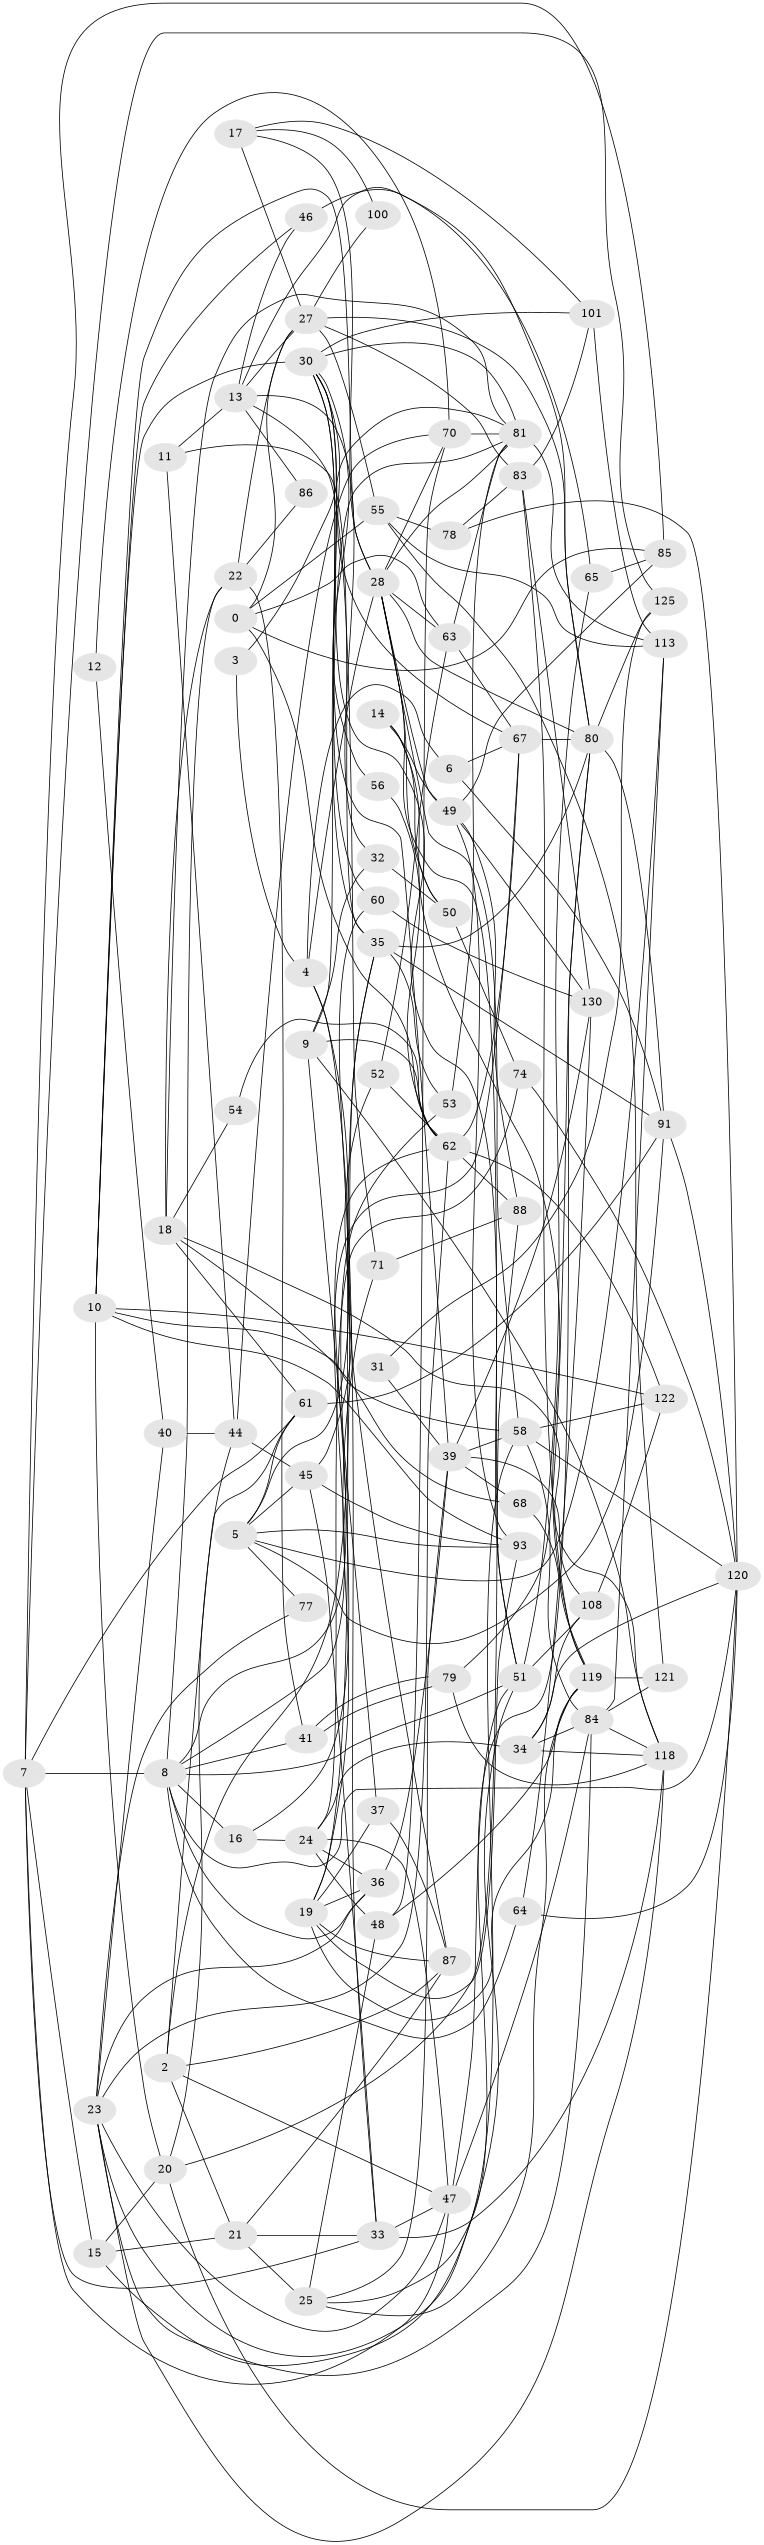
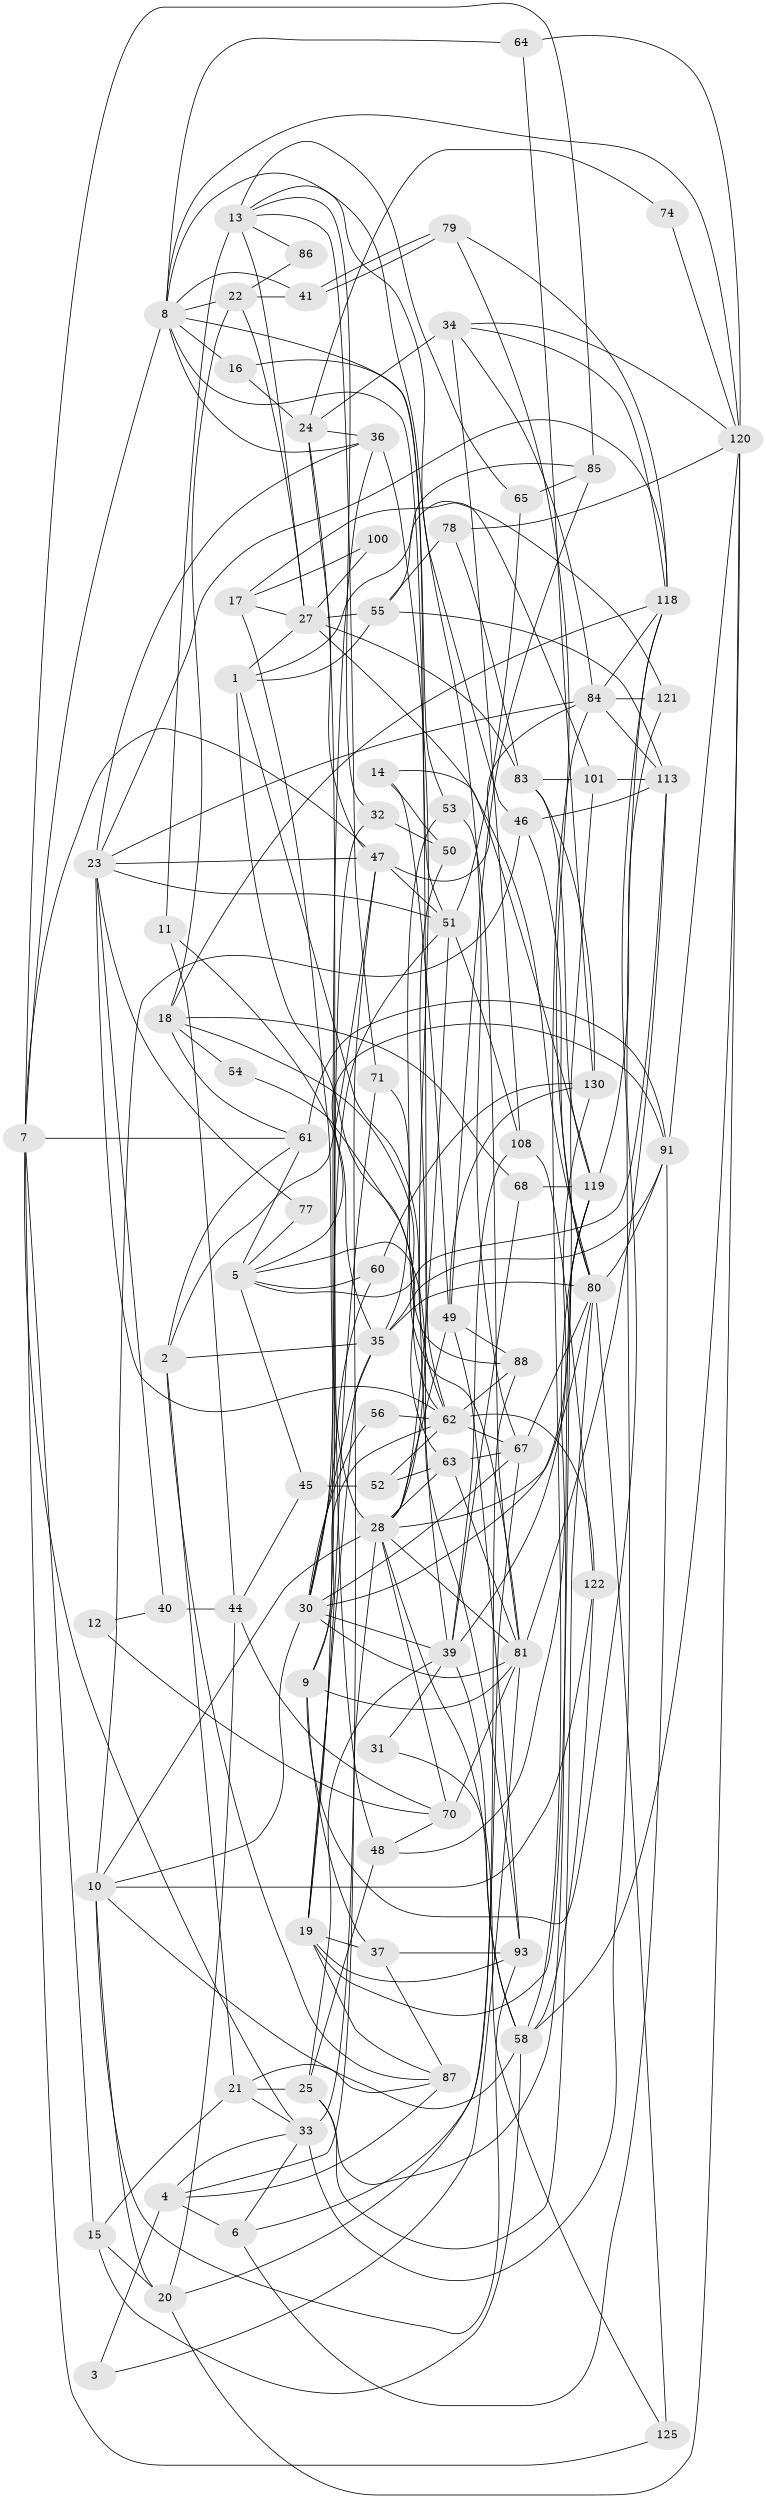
node "0": label "0" -> "1"
edge "113" -- "46": added
edge "50" -- "74": removed
edge "45" -- "93": now "37" -- "93"
edge "45" -- "33": now "6" -- "33"
